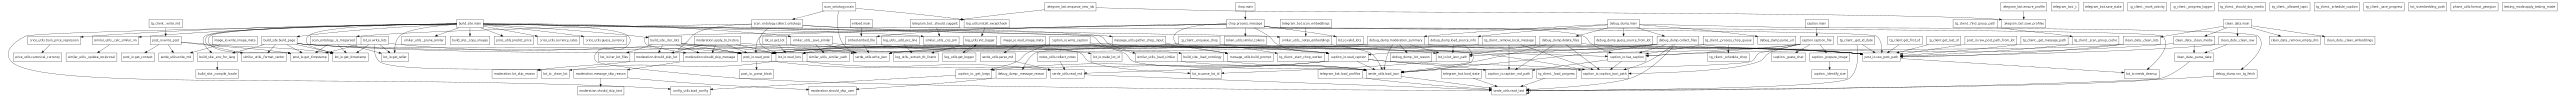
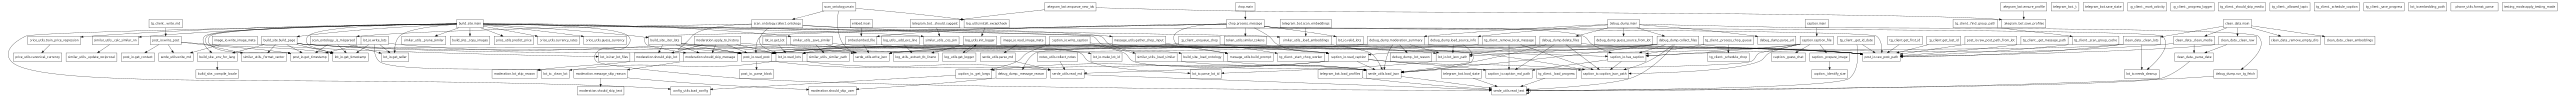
node "phone_utils.format_georgian": label "phone_utils.format_georgian" -> "phone_utils.format_parse"
node "similar_utils._notes_embeddings": label "similar_utils._notes_embeddings" -> "similar_utils._load_embeddings"
edge "build_site._iter_lots" -> "lot_io.iter_lot_files": now "image_io.write_image_meta" -> "lot_io.iter_lot_files"
edge "post_io.raw_post_path" -> "lot_io.needs_cleanup": now "clean_data._clean_lots" -> "lot_io.needs_cleanup"
